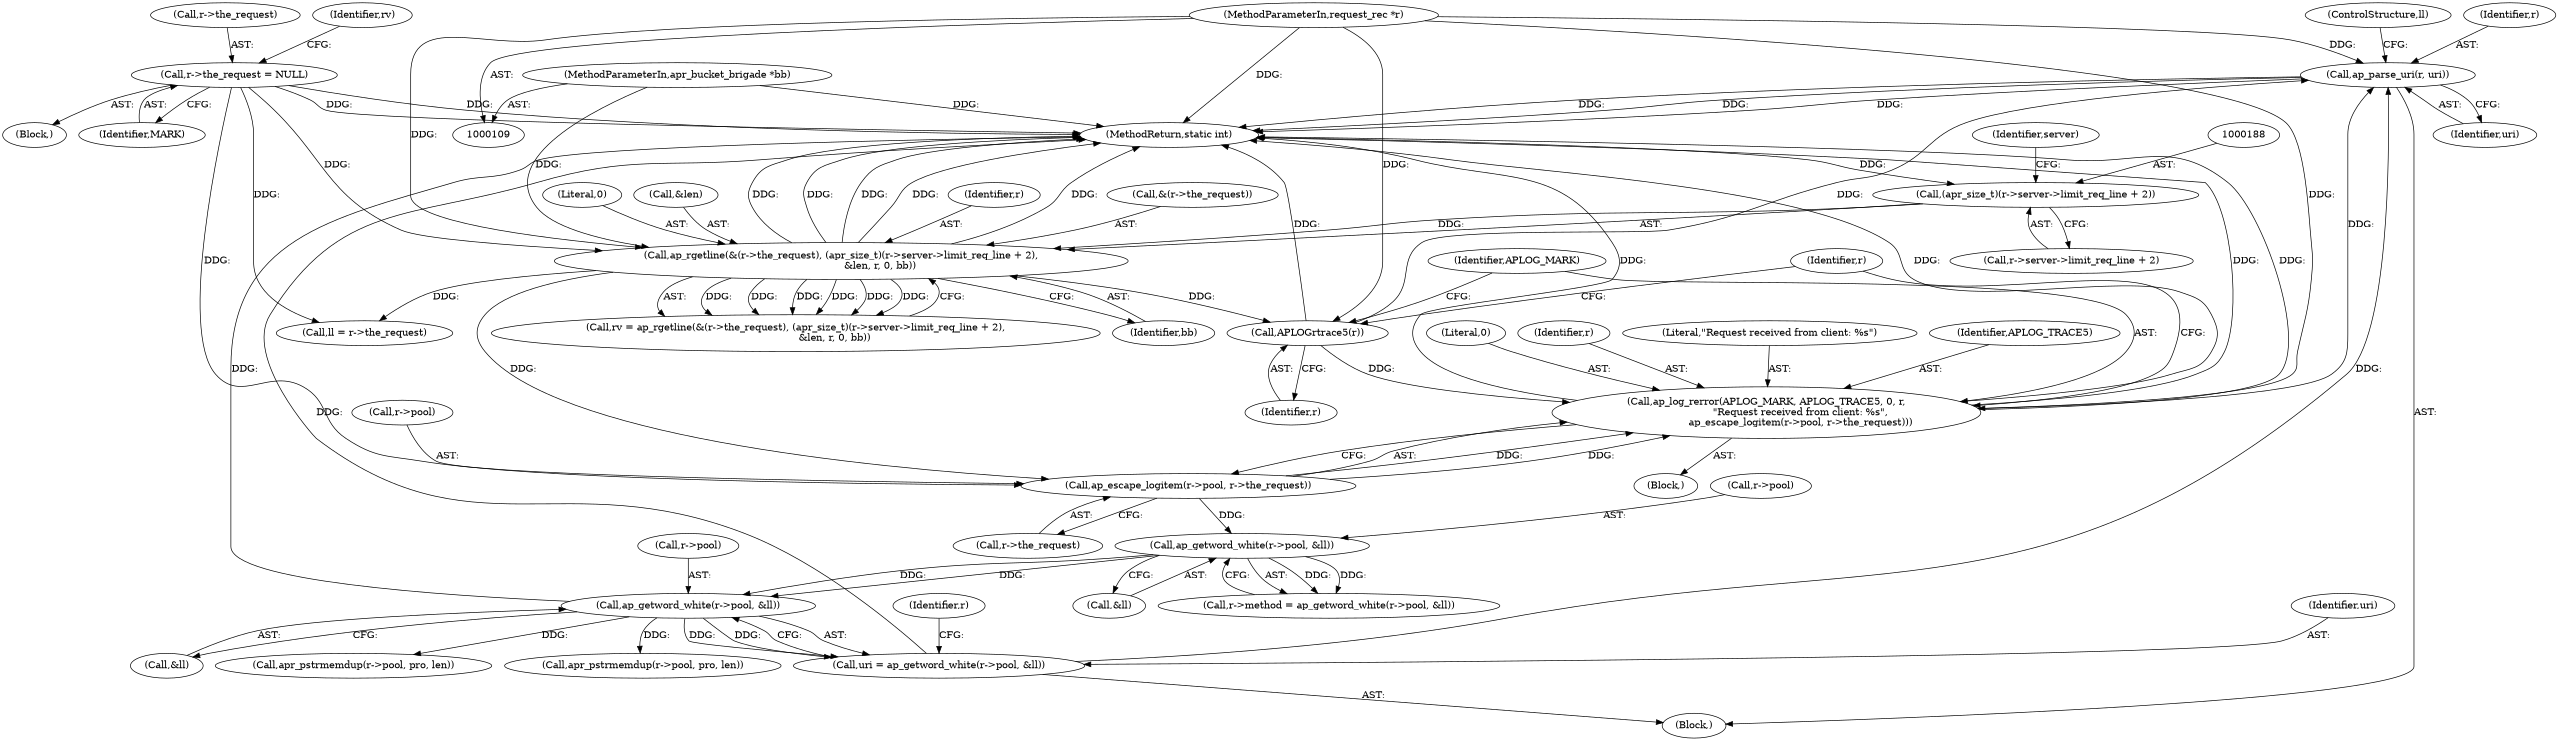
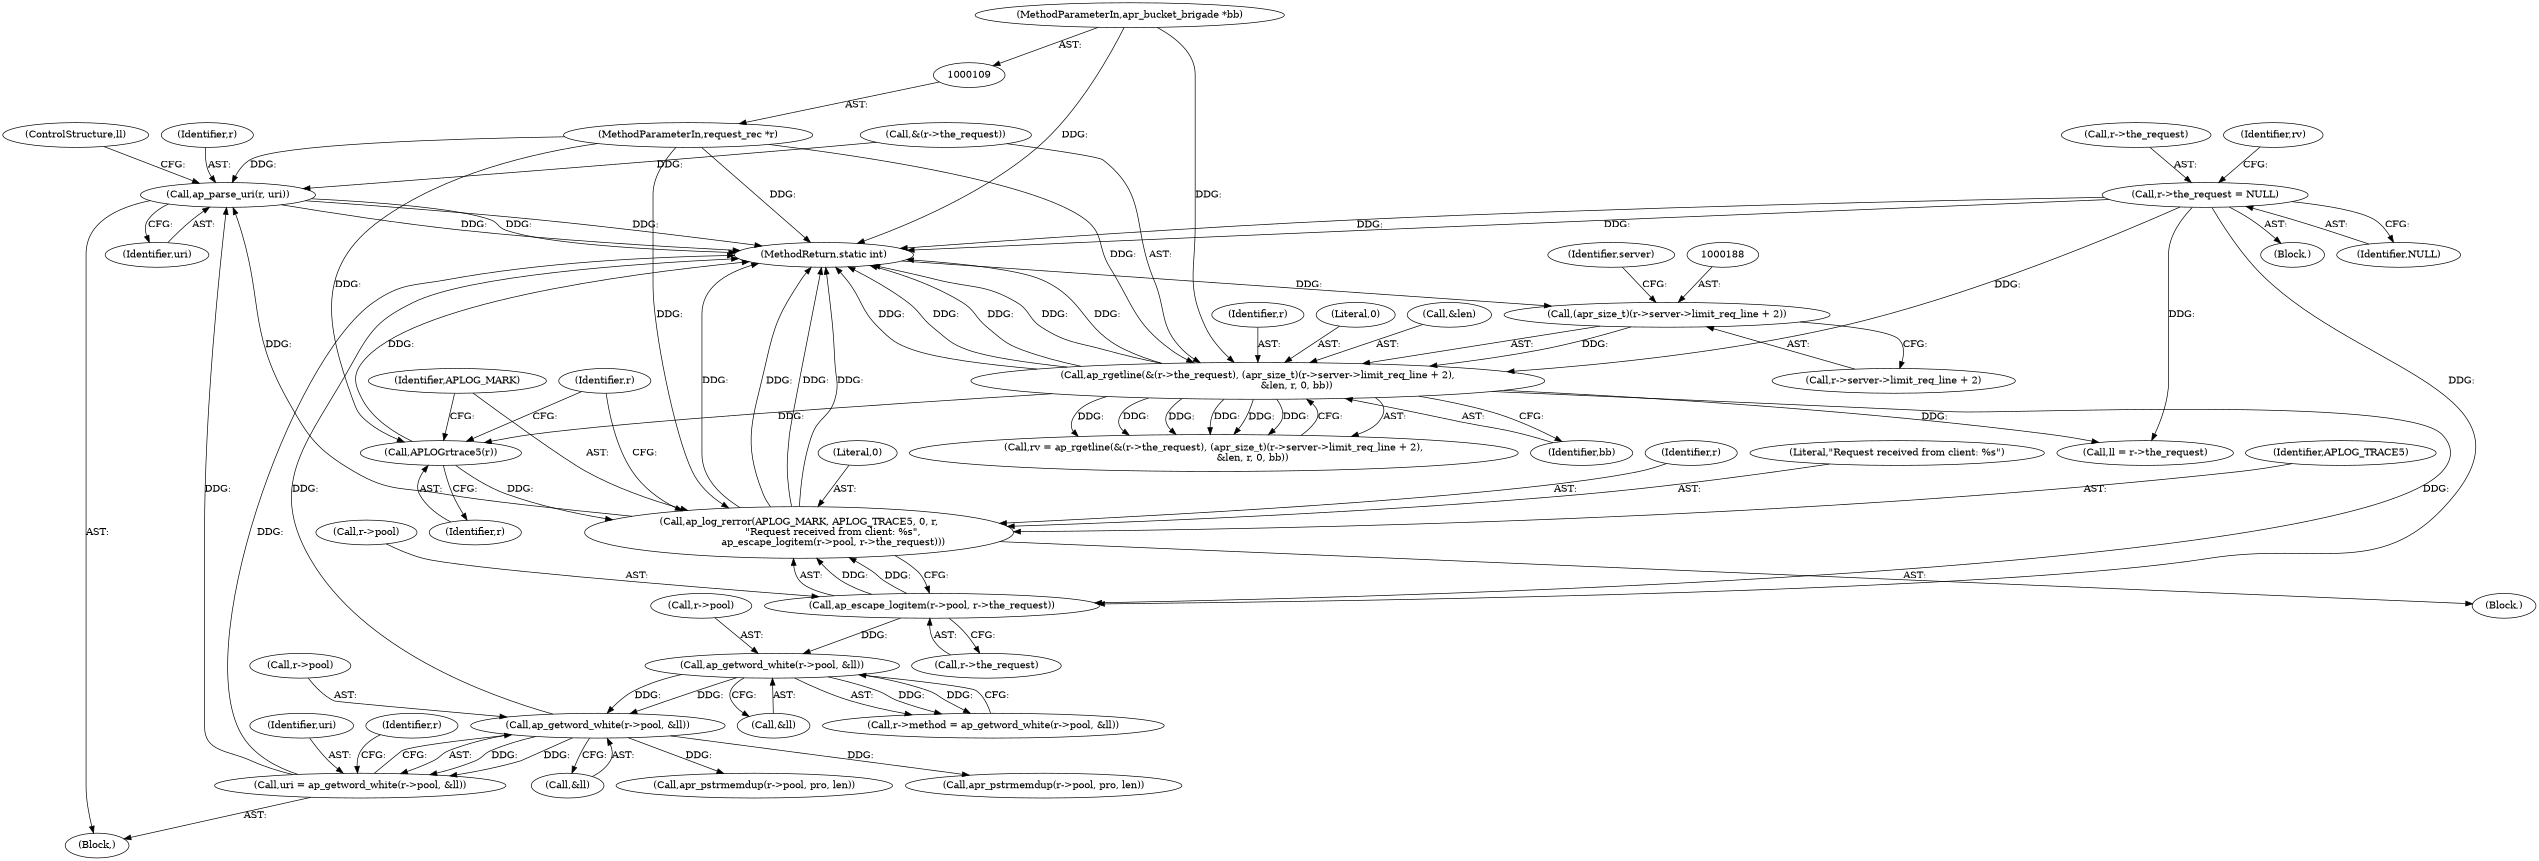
edge "(MethodParameterIn,request_rec *r)" -> "1000109": reversed
node "(Identifier,MARK)": label "(Identifier,MARK)" -> "(Identifier,NULL)"
edge "(Call,APLOGrtrace5(r))" -> "(Call,ap_parse_uri(r, uri))": now "(Call,&(r->the_request))" -> "(Call,ap_parse_uri(r, uri))"
